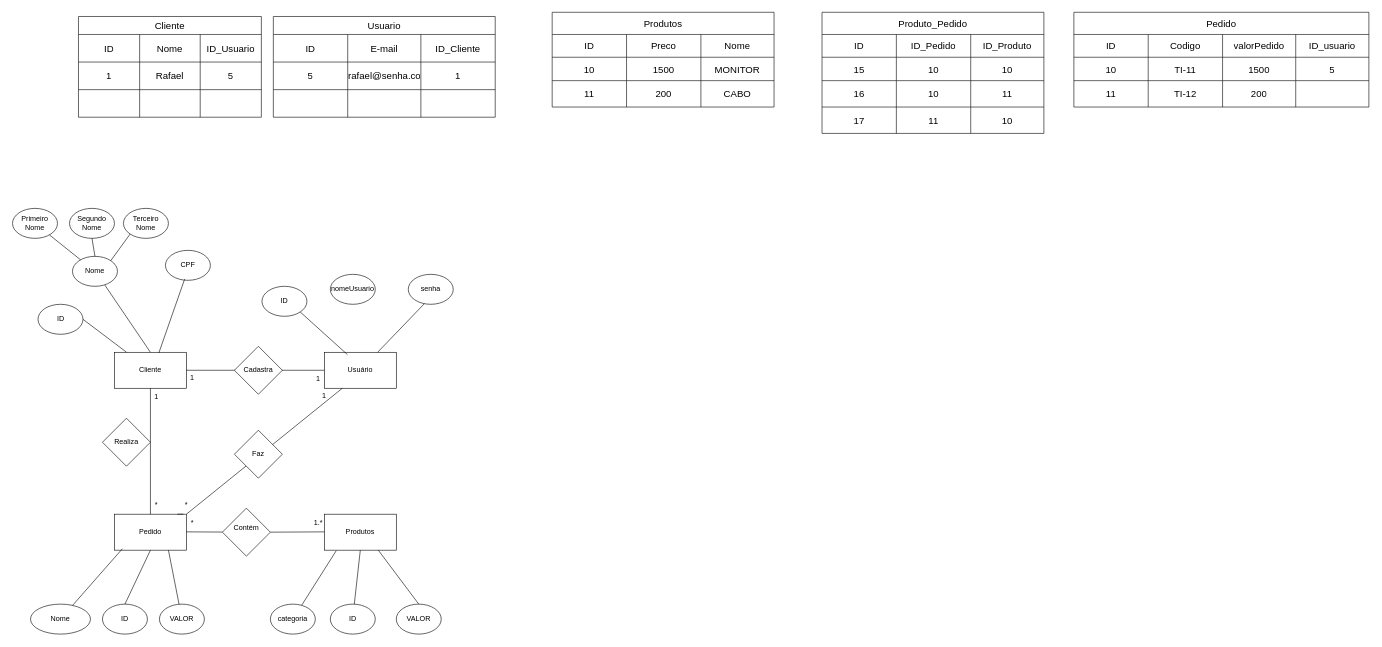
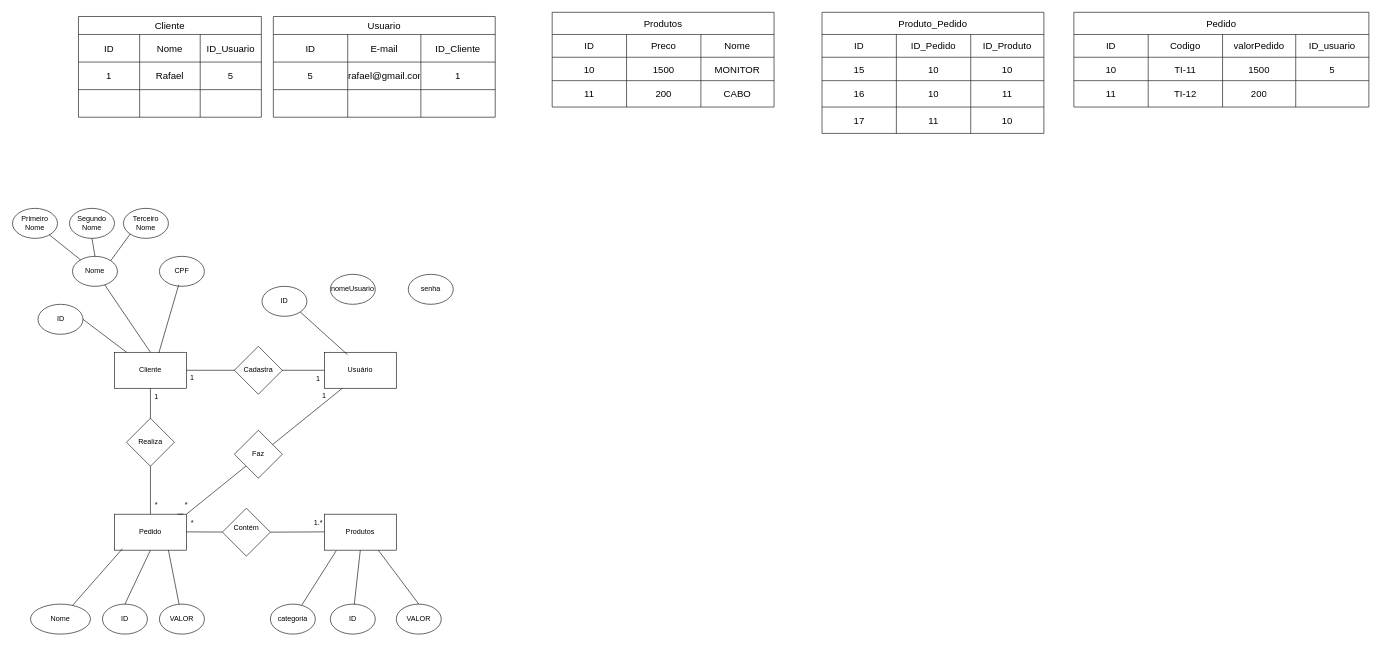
node "rafael@senha.com": label "rafael@senha.com" -> "rafael@gmail.com"
node "CPF": moved (188, 266) -> (182, 272)
edge "senha" -- "Usuário": removed
node "Realiza": moved (126, 443) -> (150, 443)
